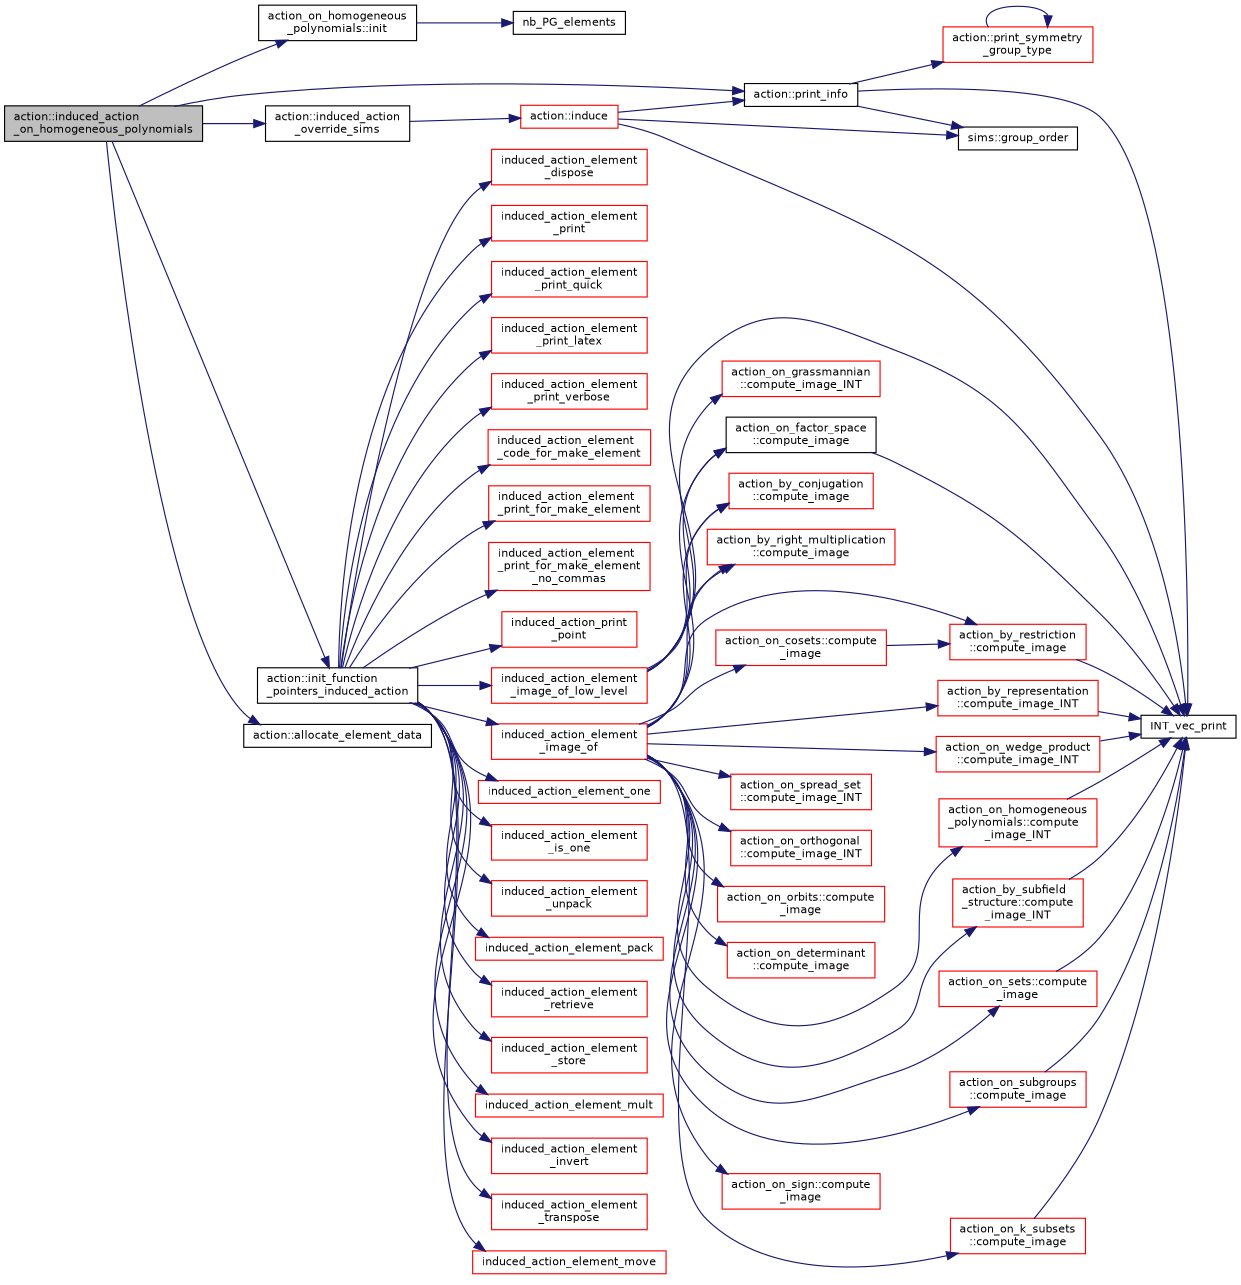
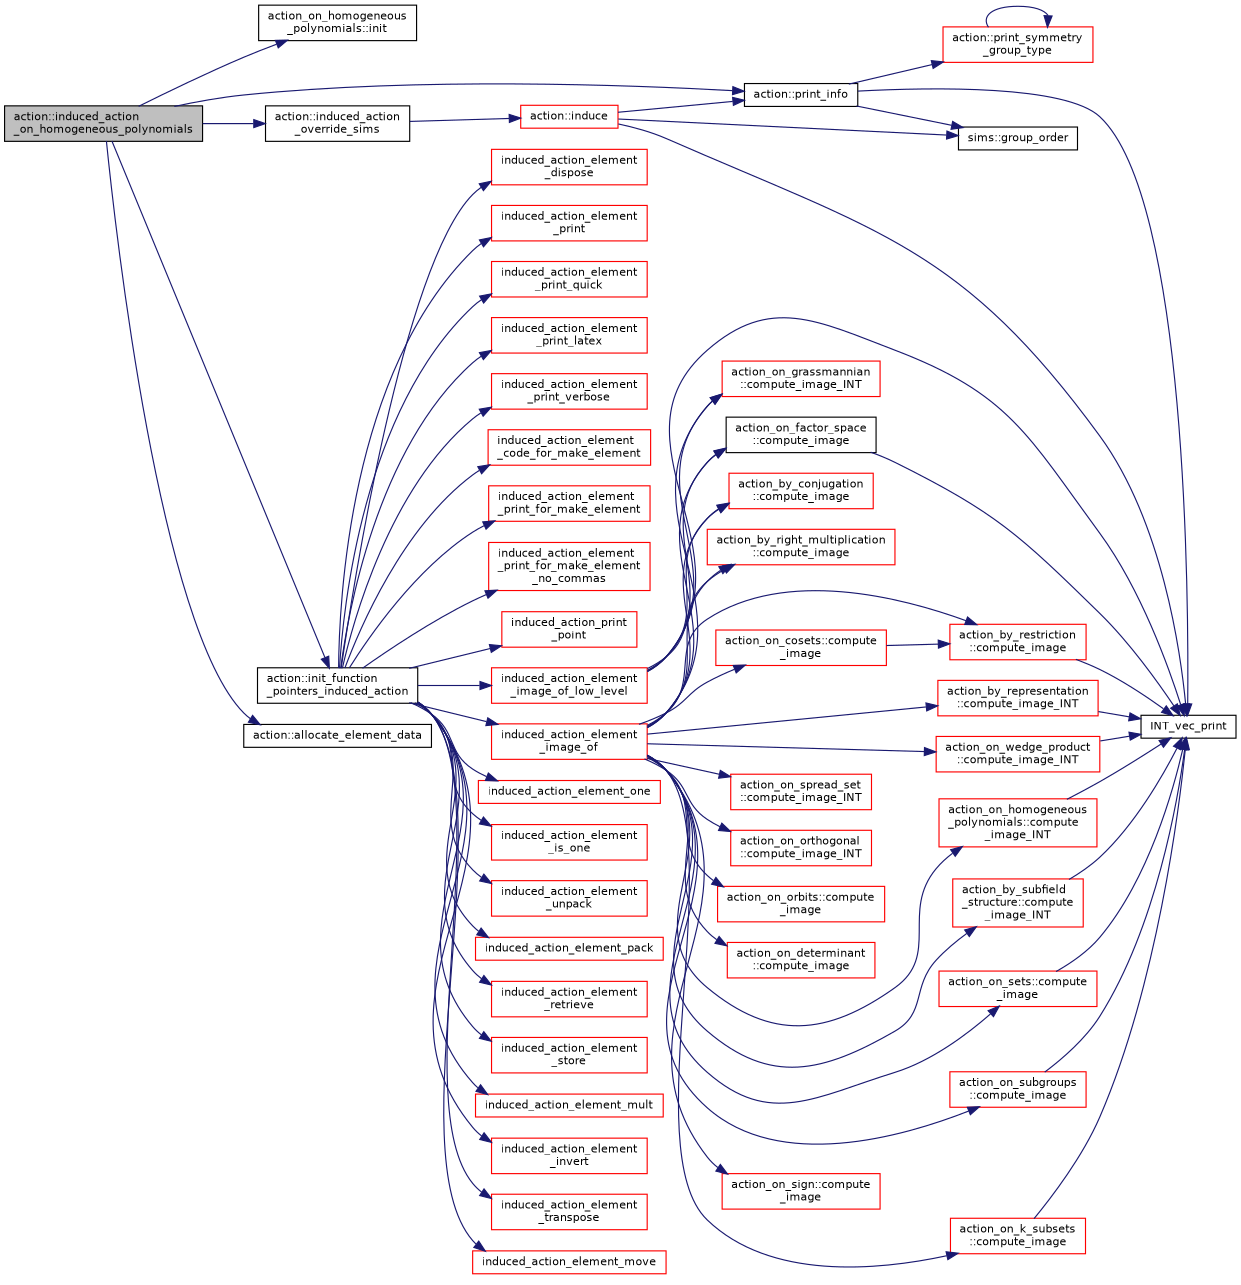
node "nb_PG_elements": removed
edge "induced_action_element _image_of" -> "action_on_grassmannian ::compute_image_INT": added
